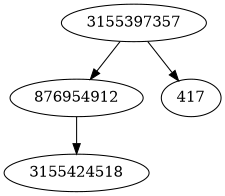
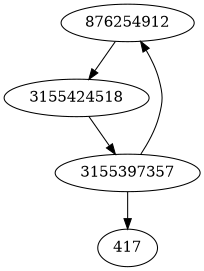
node "876954912": label "876954912" -> "876254912"
edge "3155424518" -> "3155397357": added
